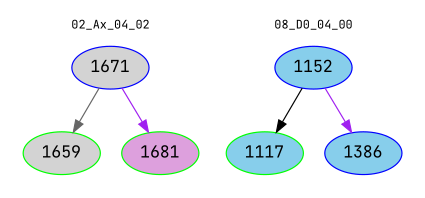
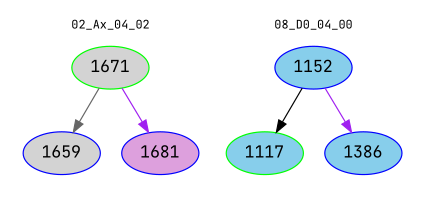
node "1671": color blue -> green
node "1659": color green -> blue
node "1681": color green -> blue
